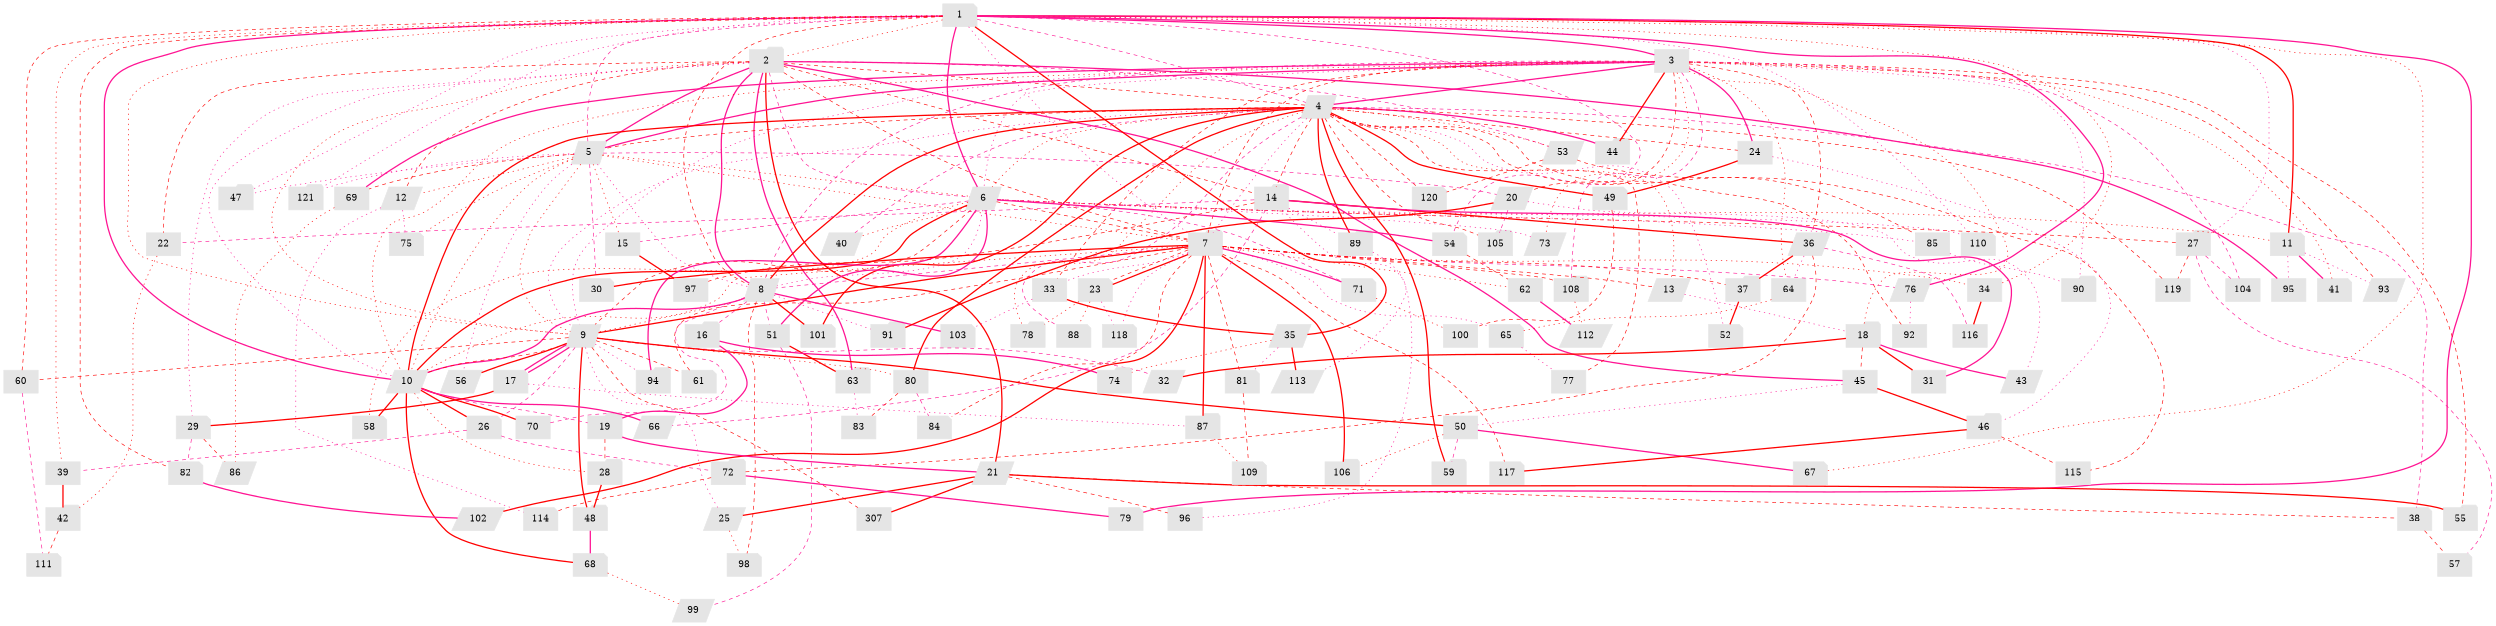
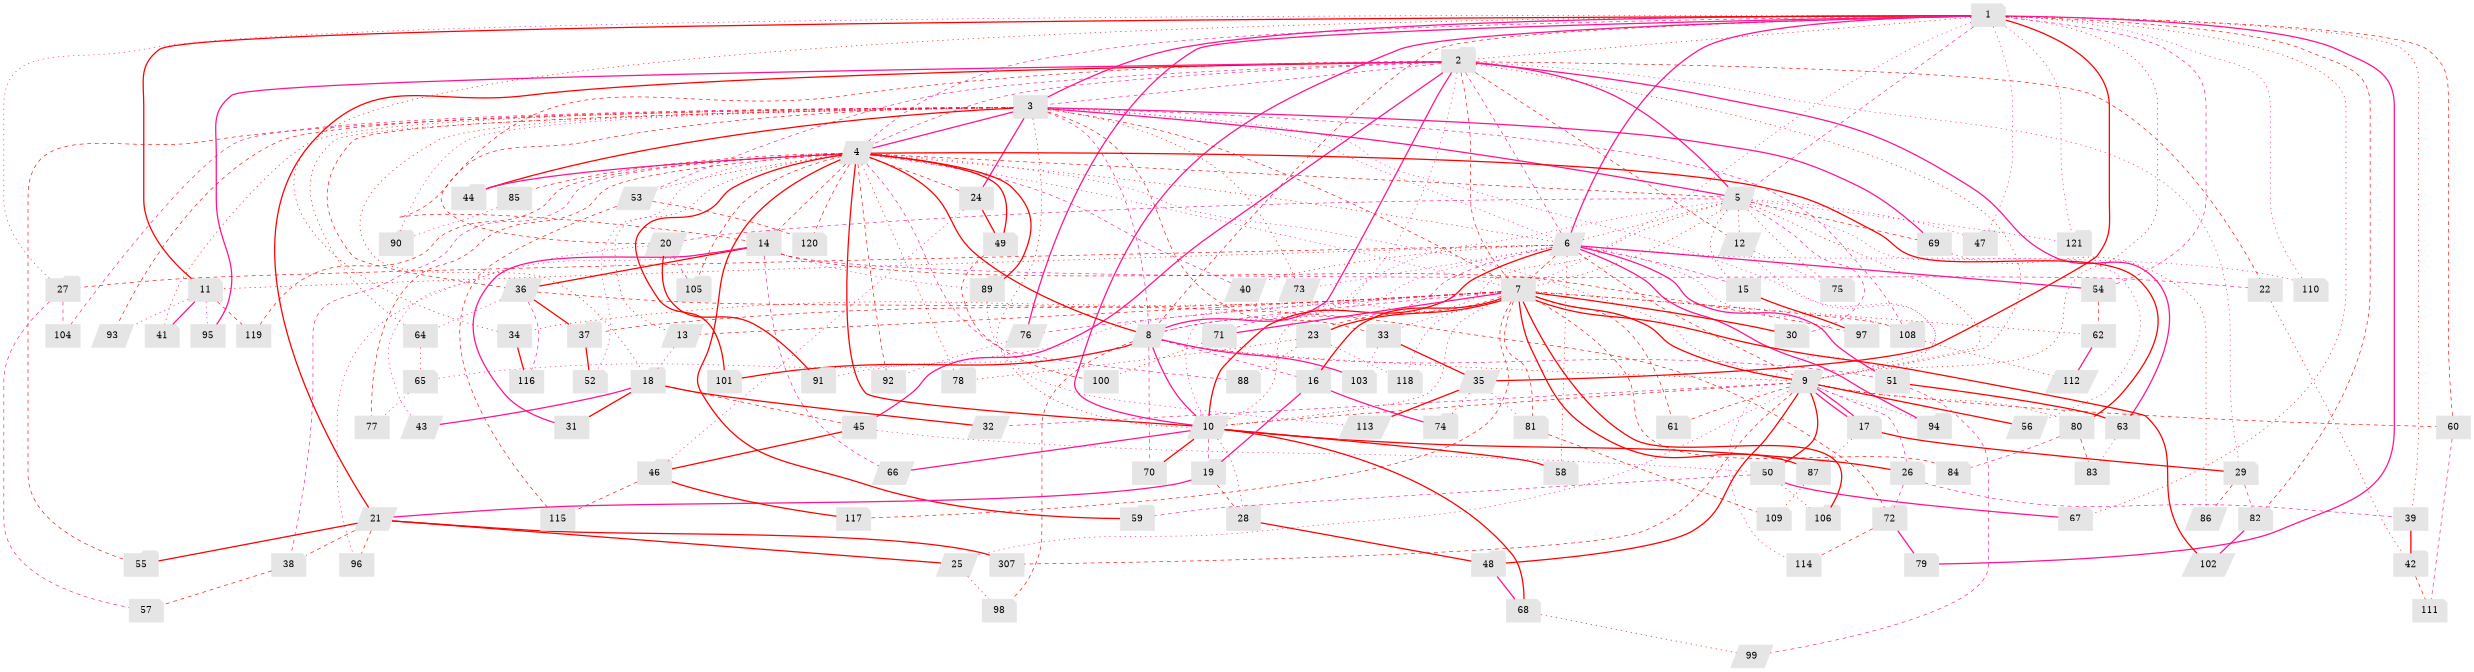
edge "2" -- "3": added
edge "2" -- "4": color red -> deeppink
edge "6" -- "85": now "6" -- "108"
edge "27" -- "119": now "11" -- "119"
edge "7" -- "16": added
